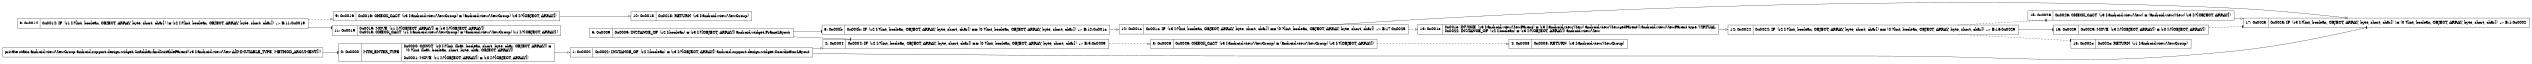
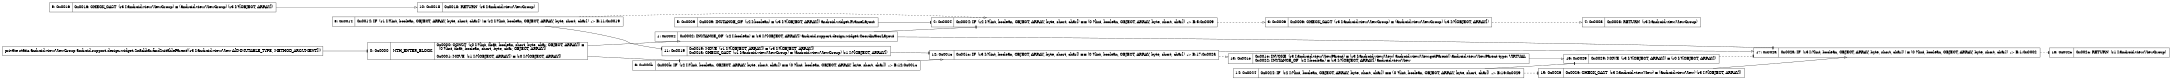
edge "8: 0x0014" -> "9: 0x0016": now "8: 0x0014" -> "2: 0x0004"
edge "13: 0x001e" -> "14: 0x0024": now "13: 0x001e" -> "16: 0x0029"
edge "5: 0x0009" -> "6: 0x000b": now "0: 0x0000" -> "6: 0x000b"
edge "14: 0x0024" -> "18: 0x002c": now "17: 0x002a" -> "18: 0x002c"
edge "1: 0x0002" -> "2: 0x0004": arrowhead onormal -> tee
node "0: 0x0000": text "MTH_ENTER_TYPE" -> "MTH_ENTER_BLOCK"
edge "11: 0x0019" -> "12: 0x001c": added
